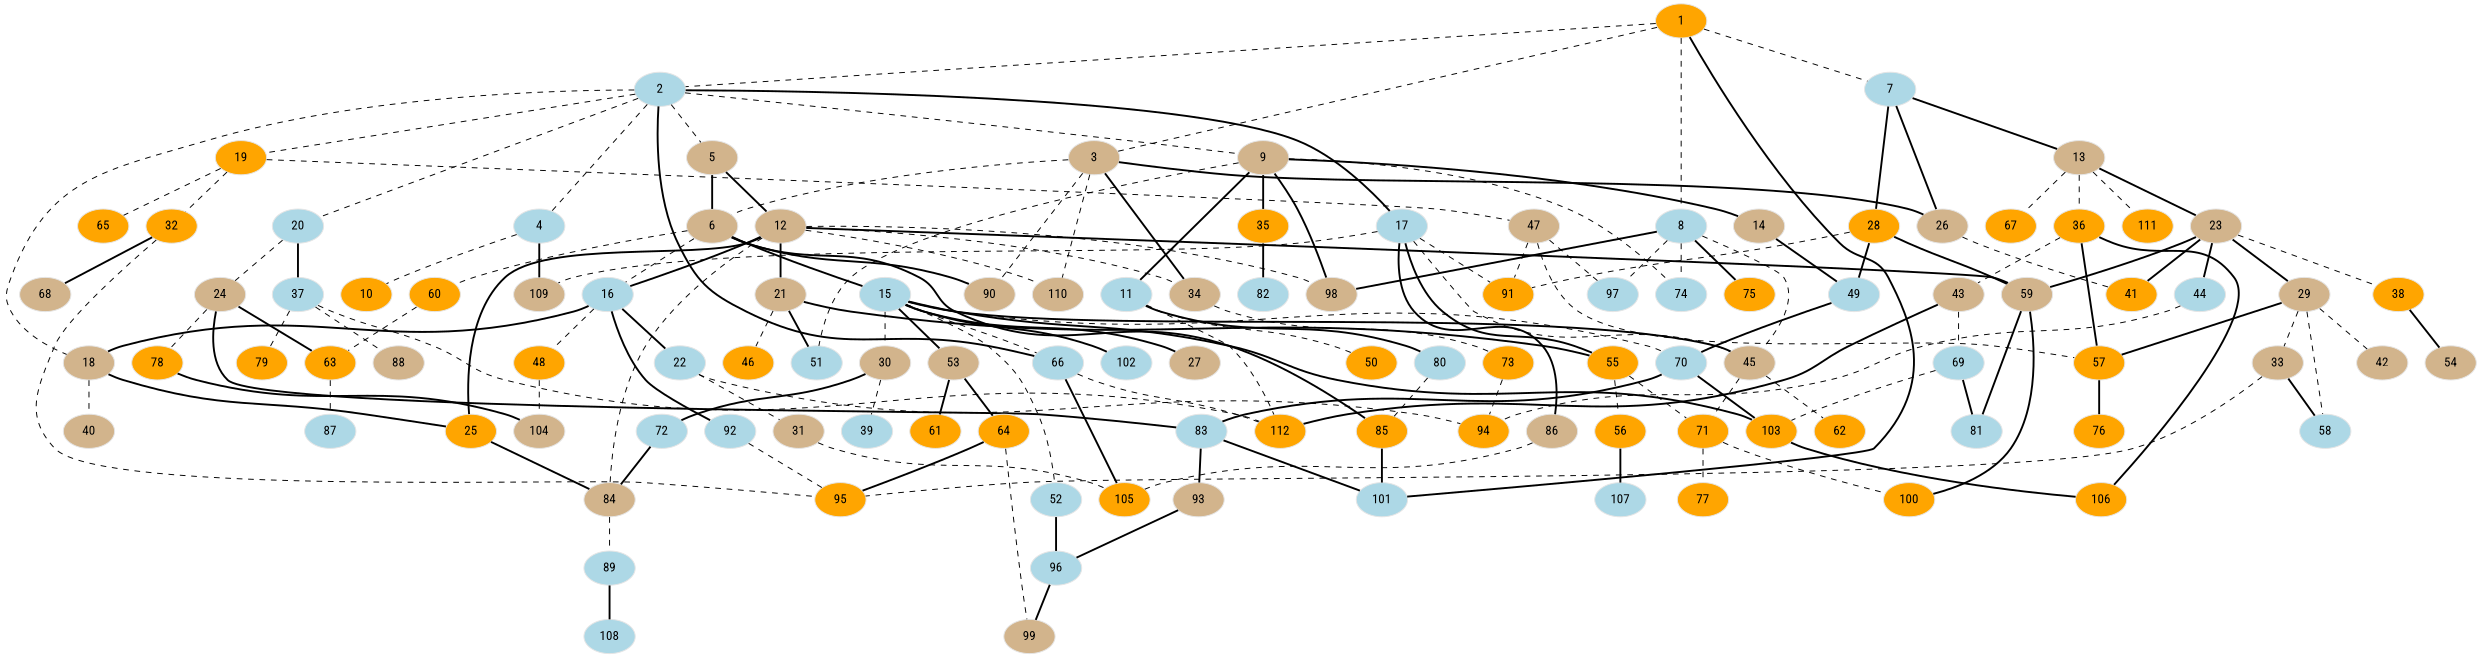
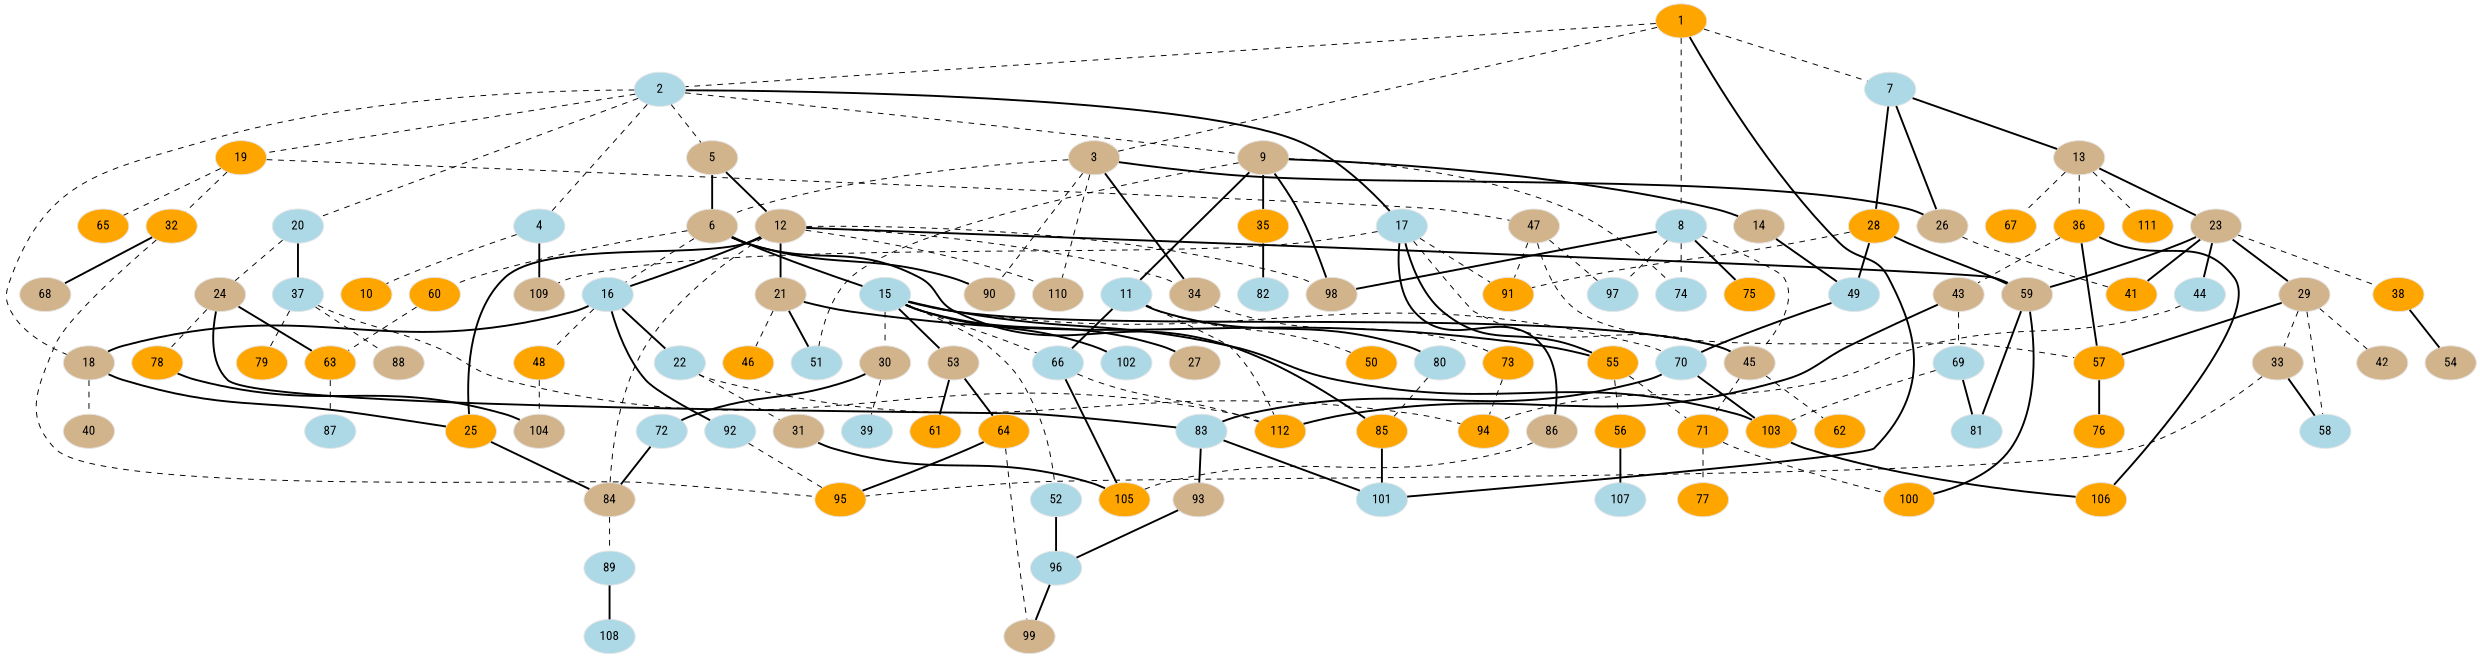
edge "2" -- "66": now "11" -- "66"
edge "31" -- "105": style dashed -> bold
